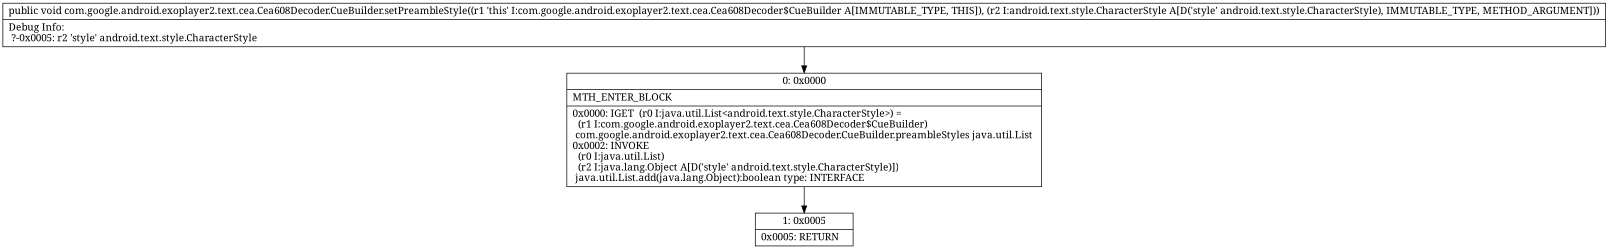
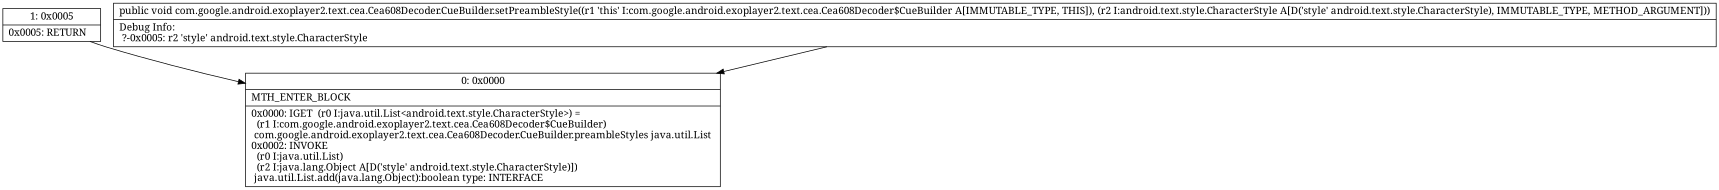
edge "0: 0x0000" -> "1: 0x0005": reversed
